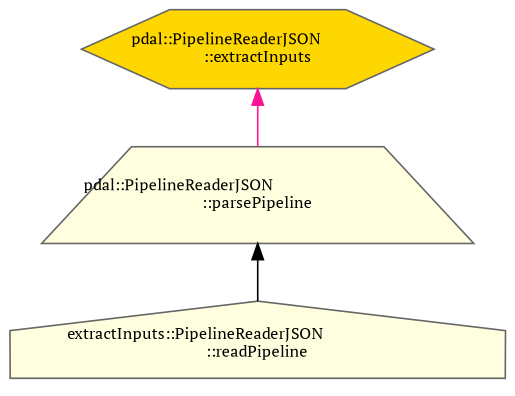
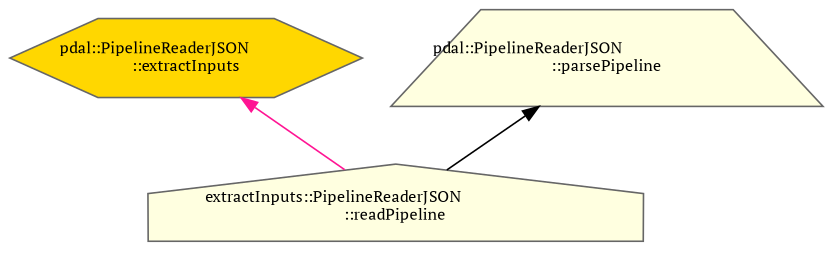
edge "pdal::PipelineReaderJSON ::parsePipeline" -> "pdal::PipelineReaderJSON ::extractInputs": now "extractInputs::PipelineReaderJSON ::readPipeline" -> "pdal::PipelineReaderJSON ::extractInputs"
